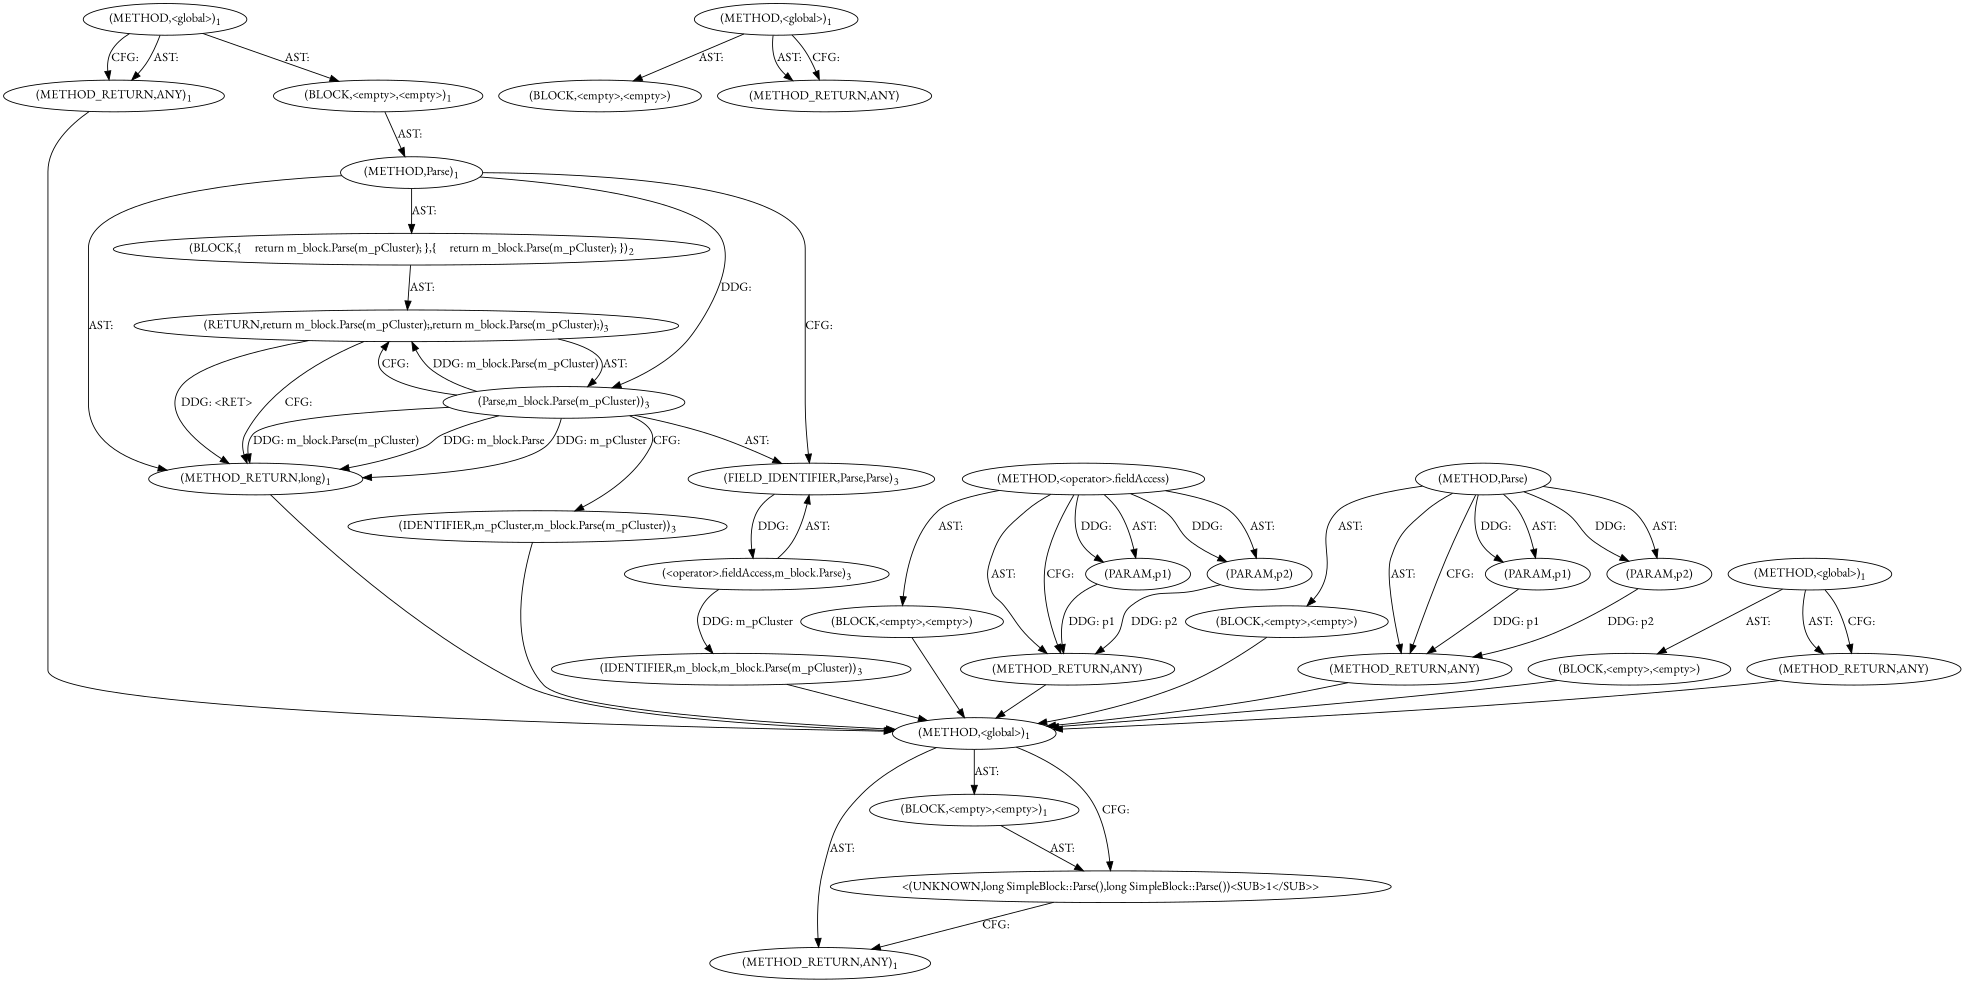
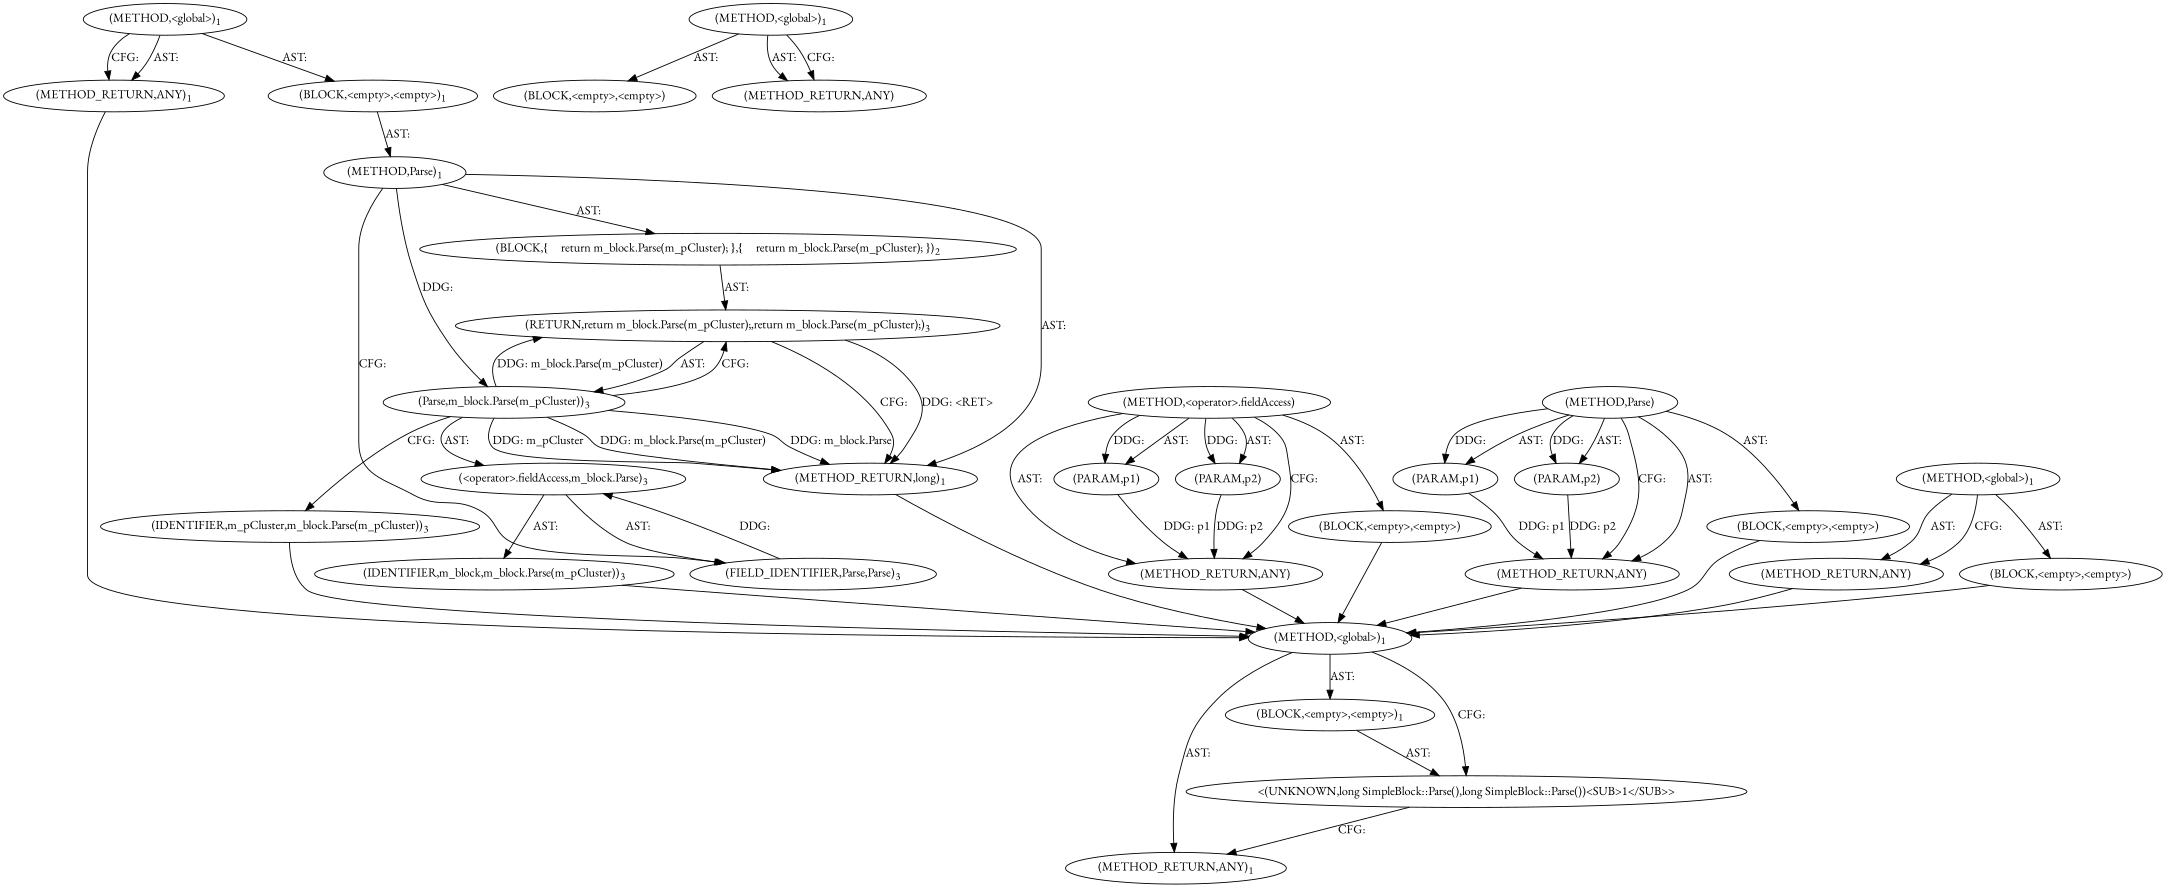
edge "(Parse,m_block.Parse(m_pCluster))" -> "(FIELD_IDENTIFIER,Parse,Parse)": now "(Parse,m_block.Parse(m_pCluster))" -> "(<operator>.fieldAccess,m_block.Parse)"
edge "(<operator>.fieldAccess,m_block.Parse)" -> "(IDENTIFIER,m_block,m_block.Parse(m_pCluster))": label "DDG: m_pCluster" -> "AST: "
